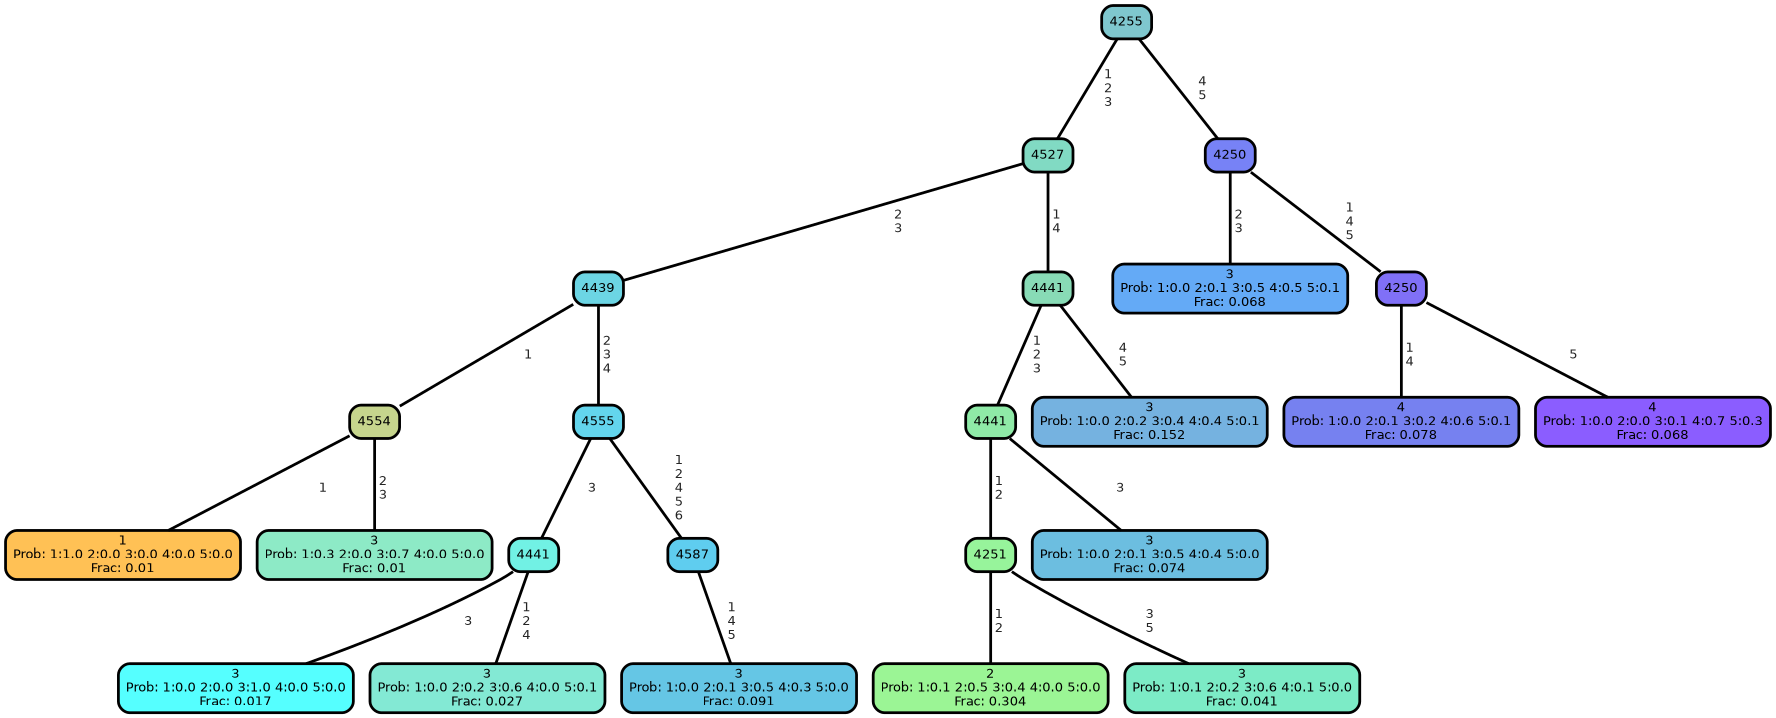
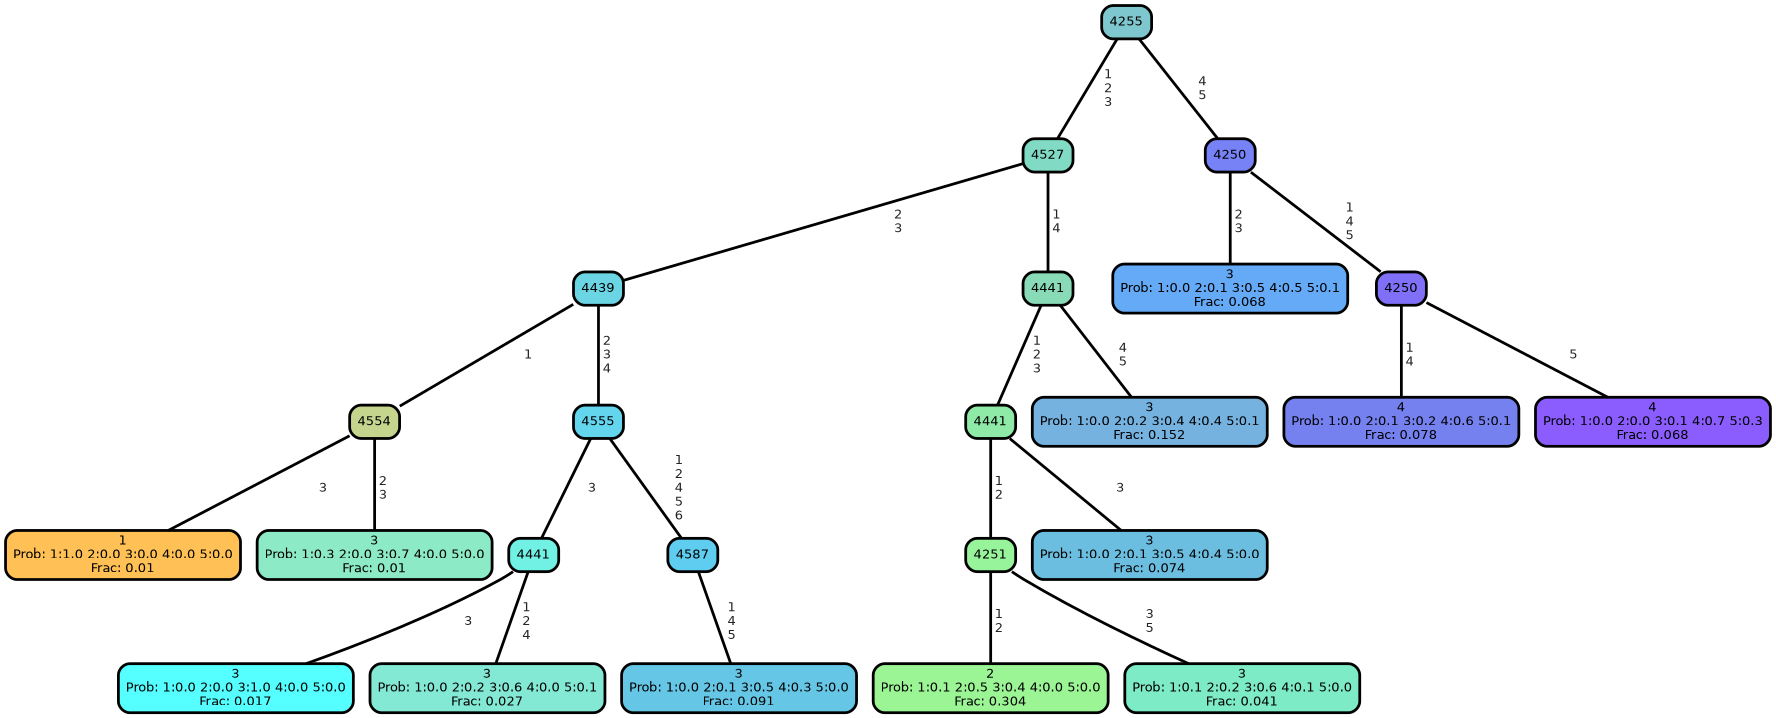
edge "4554" -- "1 Prob: 1:1.0 2:0.0 3:0.0 4:0.0 5:0.0 Frac: 0.01": label " 1" -> " 3"
